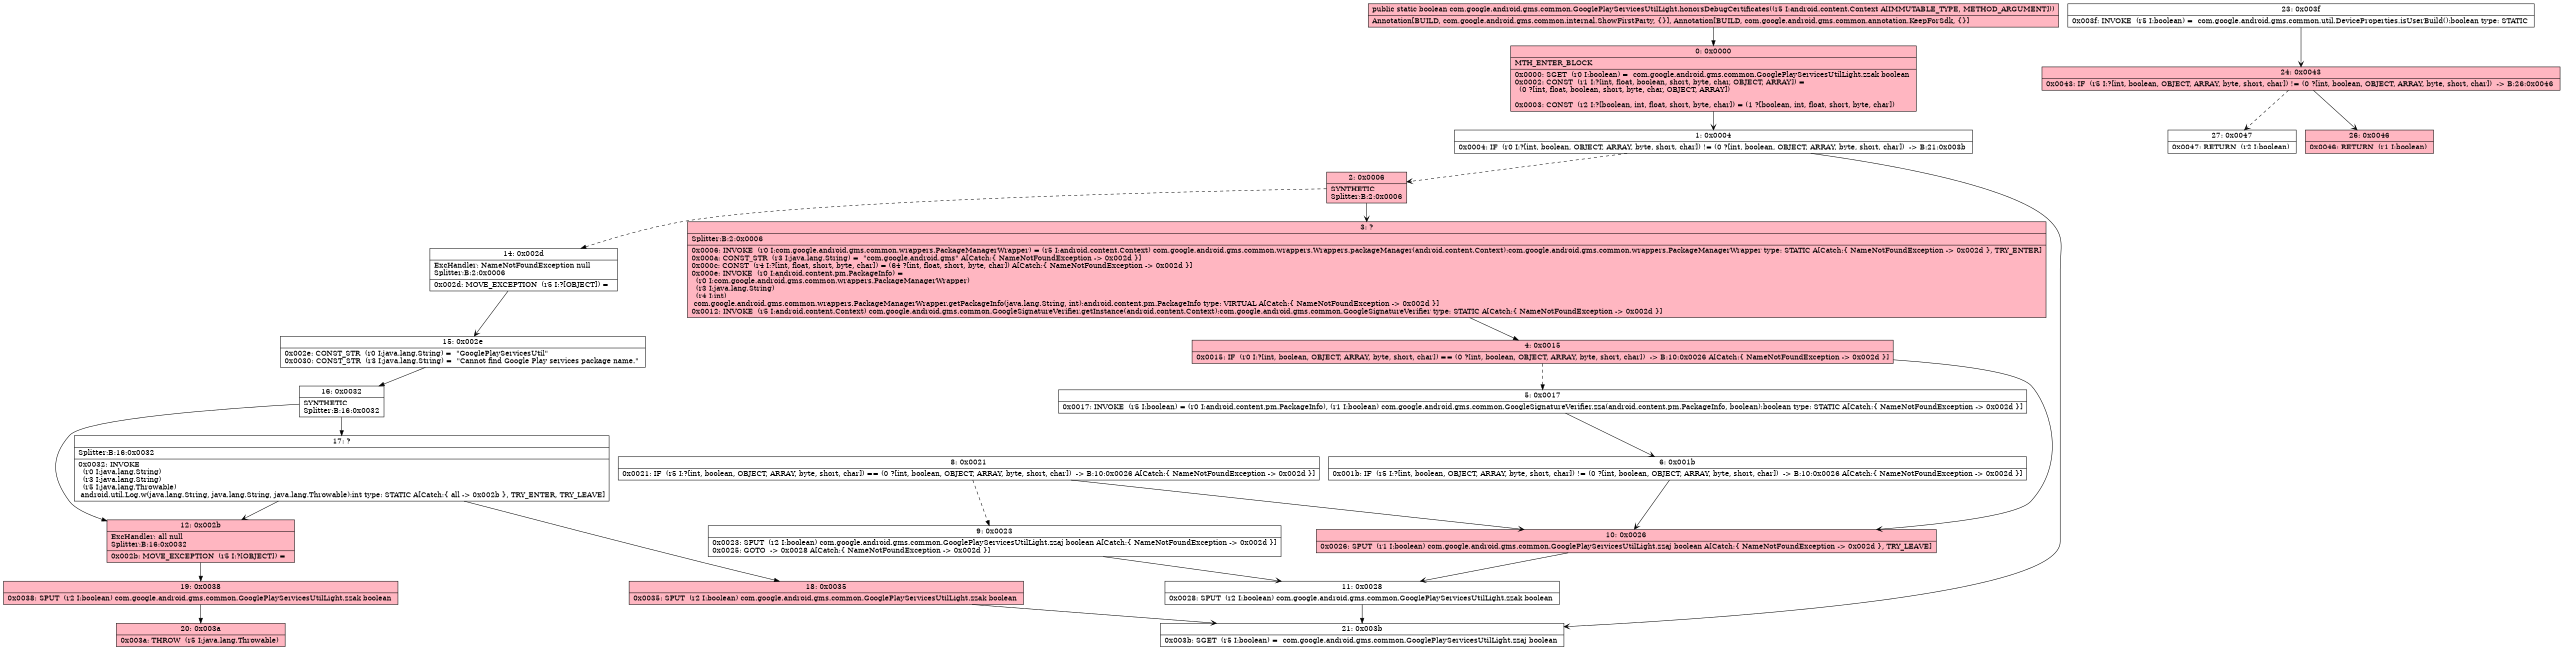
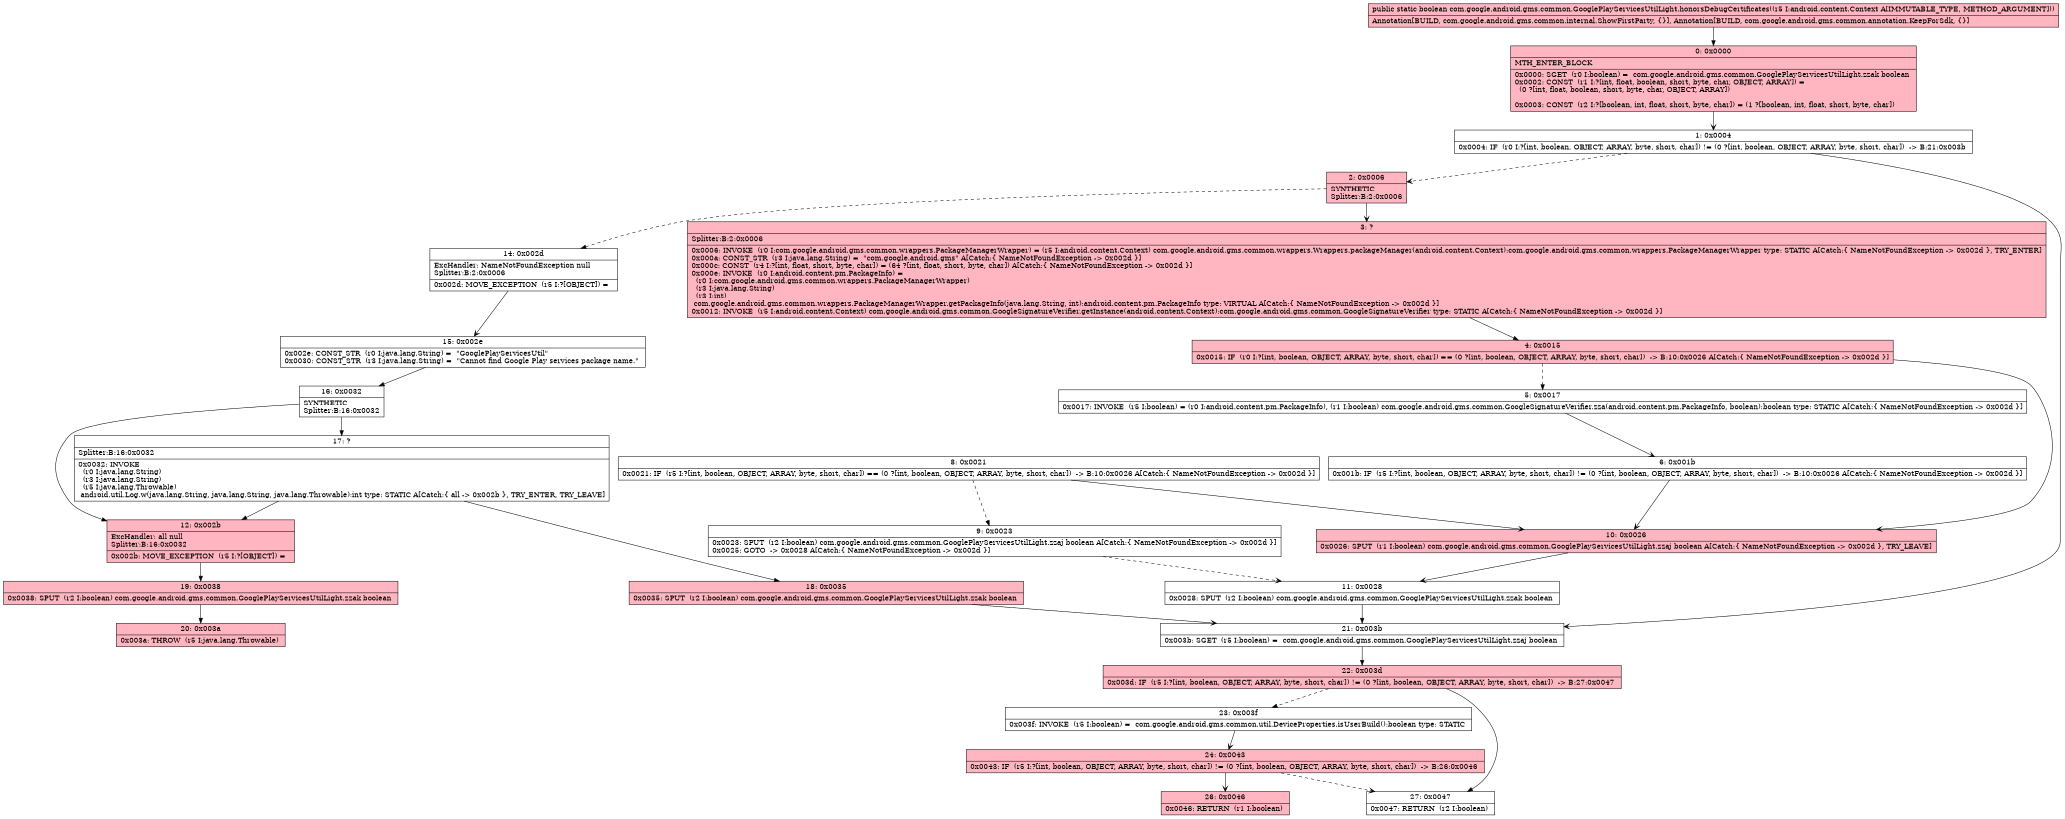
node "3: ?": text "(r4 I:int)" -> "(r3 I:int)"
edge "17: ?" -> "12: 0x002b": arrowhead vee -> normal
edge "9: 0x0023" -> "11: 0x0028": style solid -> dashed
node "22: 0x003d": added
